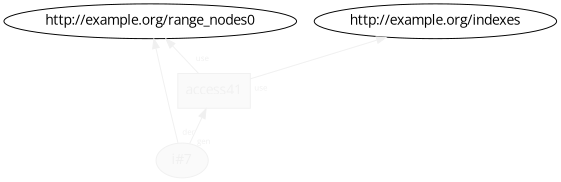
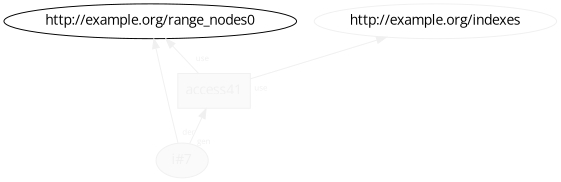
node "http://example.org/indexes": color black -> #f0f0f0
